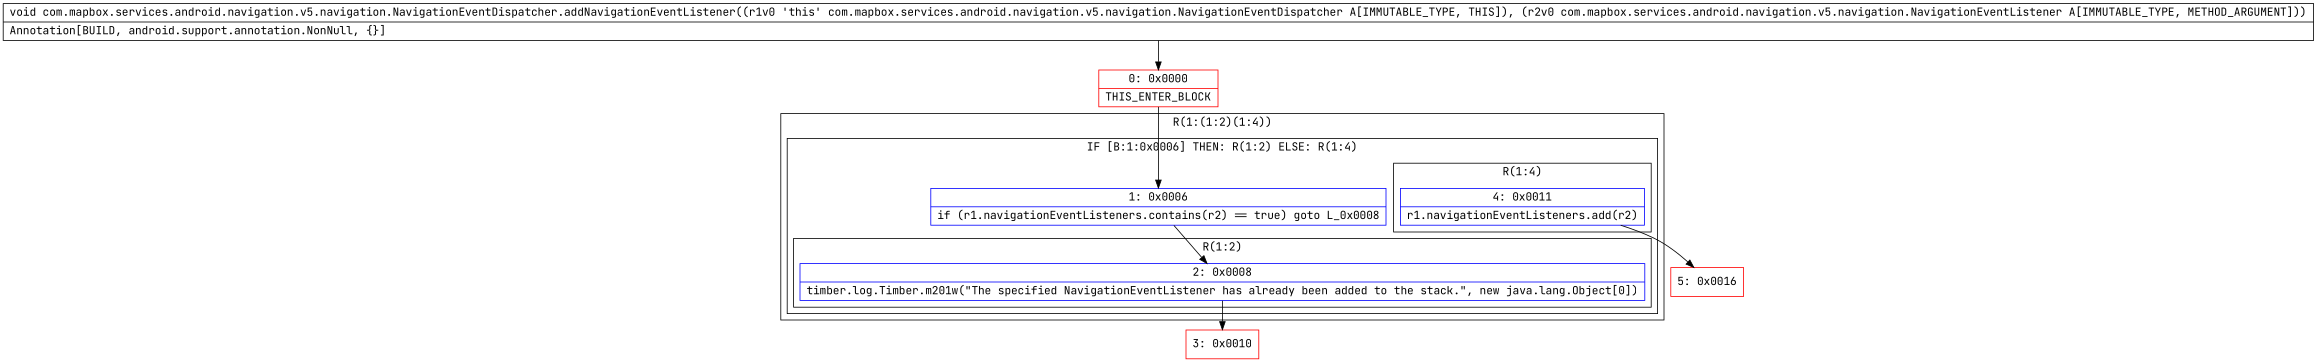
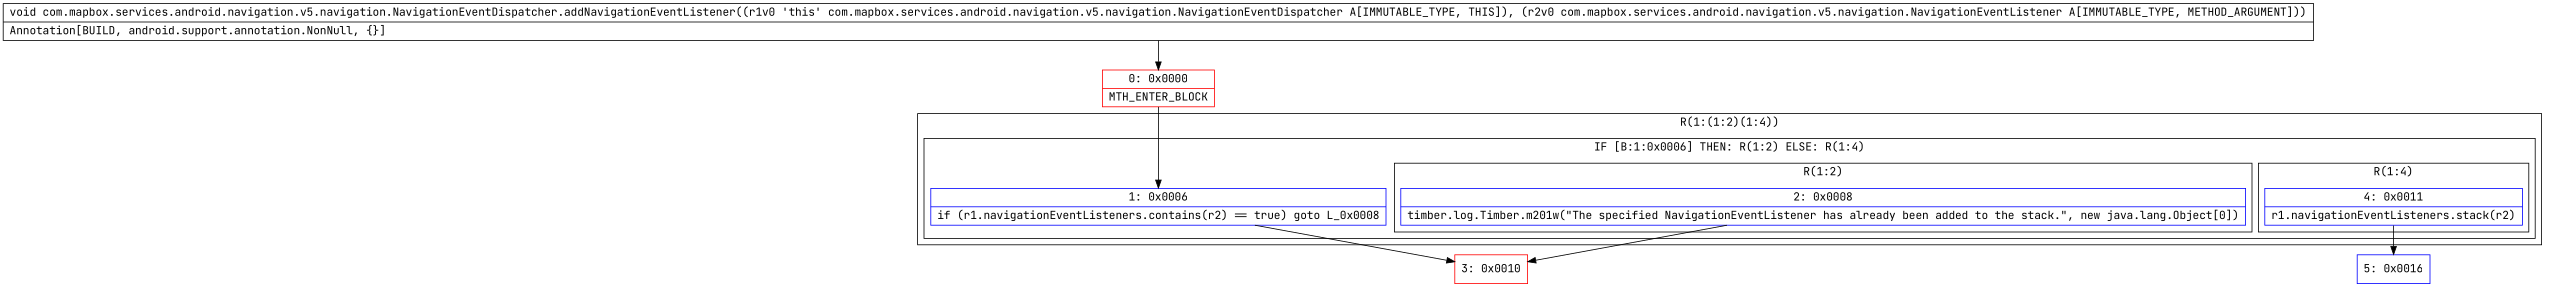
node "0: 0x0000": text "THIS_ENTER_BLOCK" -> "MTH_ENTER_BLOCK"
node "4: 0x0011": text "r1.navigationEventListeners.add(r2)" -> "r1.navigationEventListeners.stack(r2)"
edge "1: 0x0006" -> "2: 0x0008": now "1: 0x0006" -> "3: 0x0010"
node "5: 0x0016": color red -> blue
